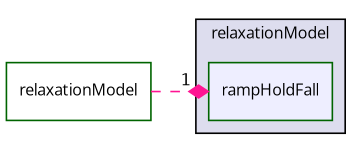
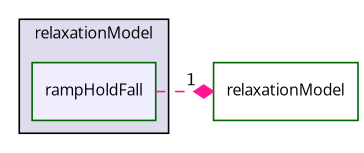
edge "relaxationModel" -> "rampHoldFall": reversed
